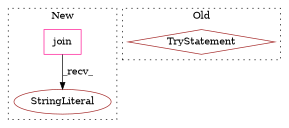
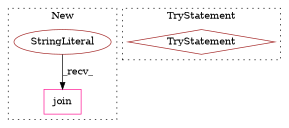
cluster "Old": label "Old" -> "TryStatement"
edge "join" -> "StringLiteral": reversed
